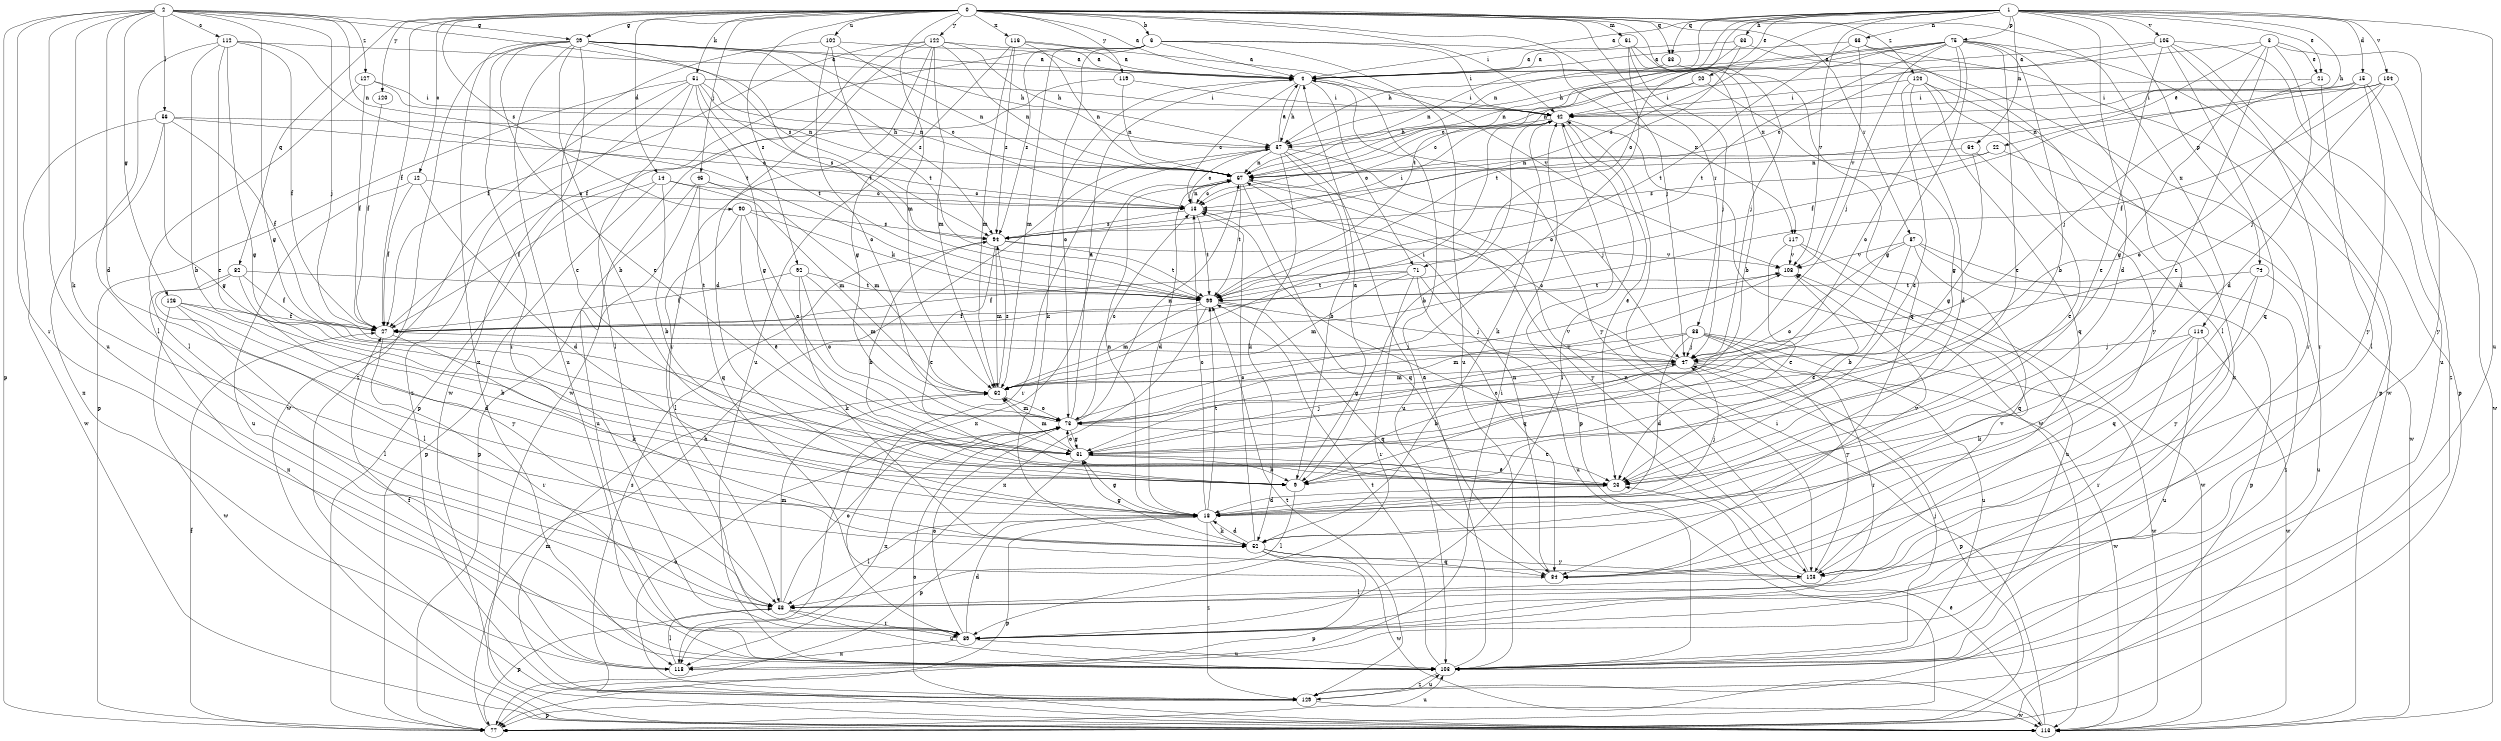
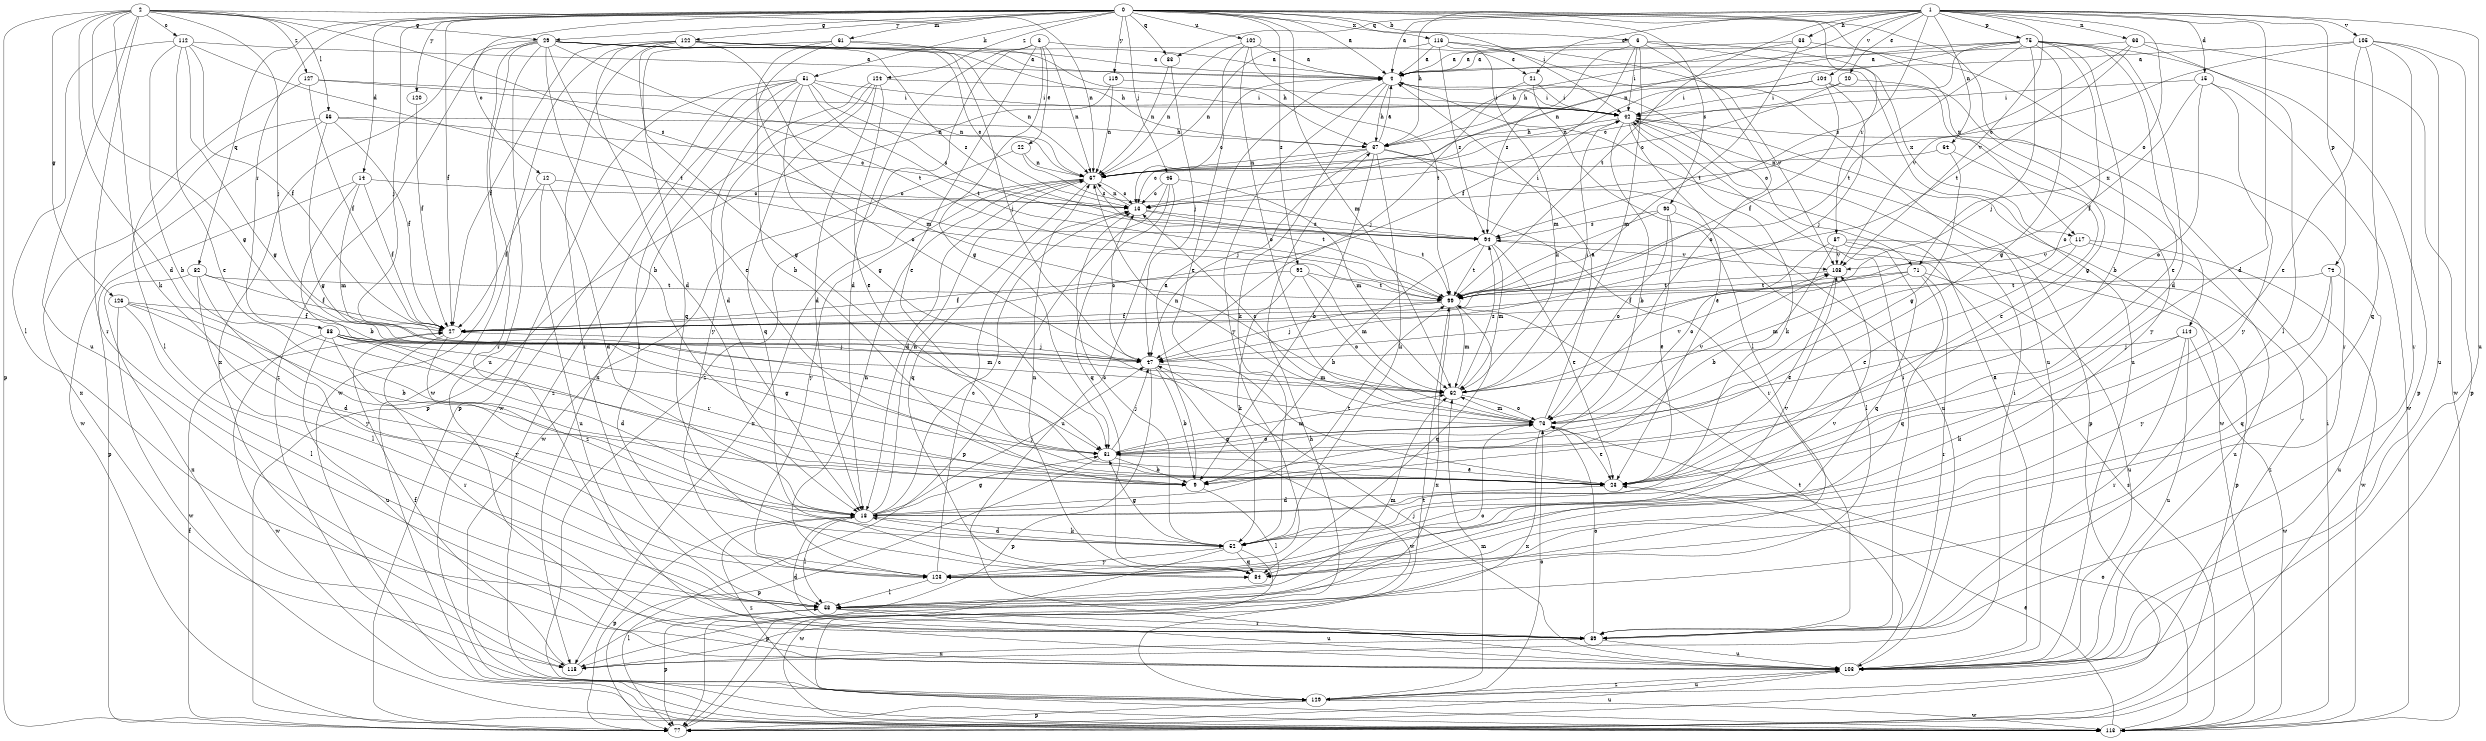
edge "51" -> "18": added, label "d"
edge "27" -> "52": label "k" -> "z"
edge "88" -> "89": now "88" -> "23"
